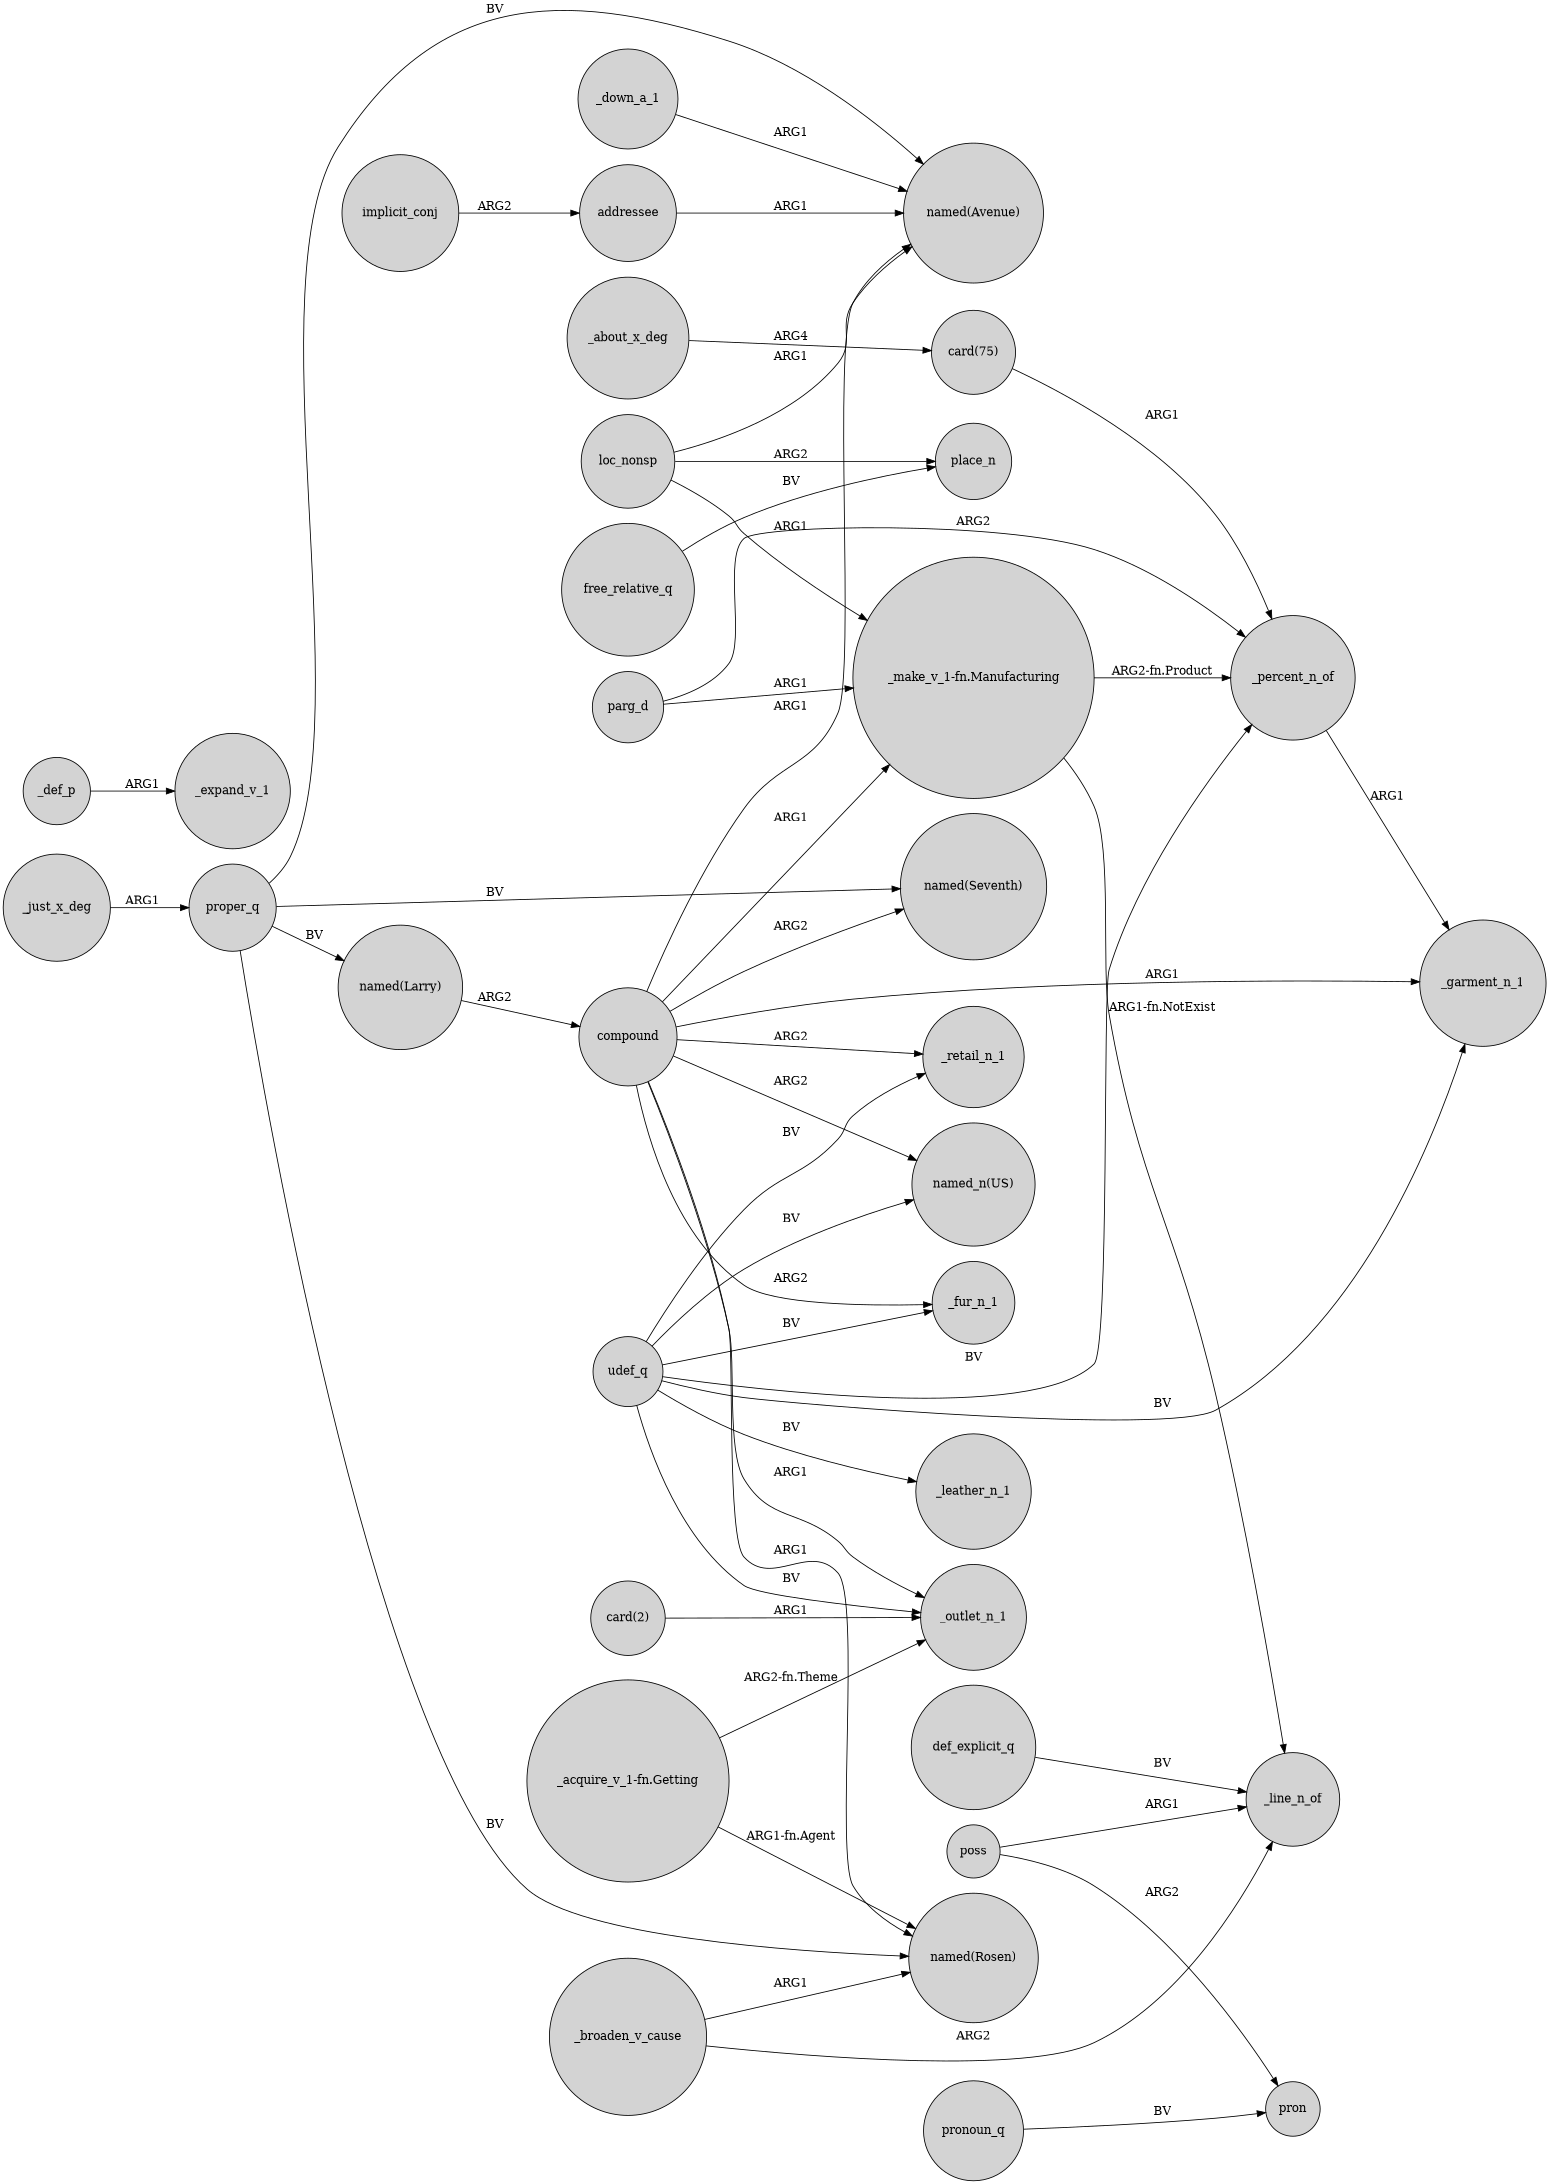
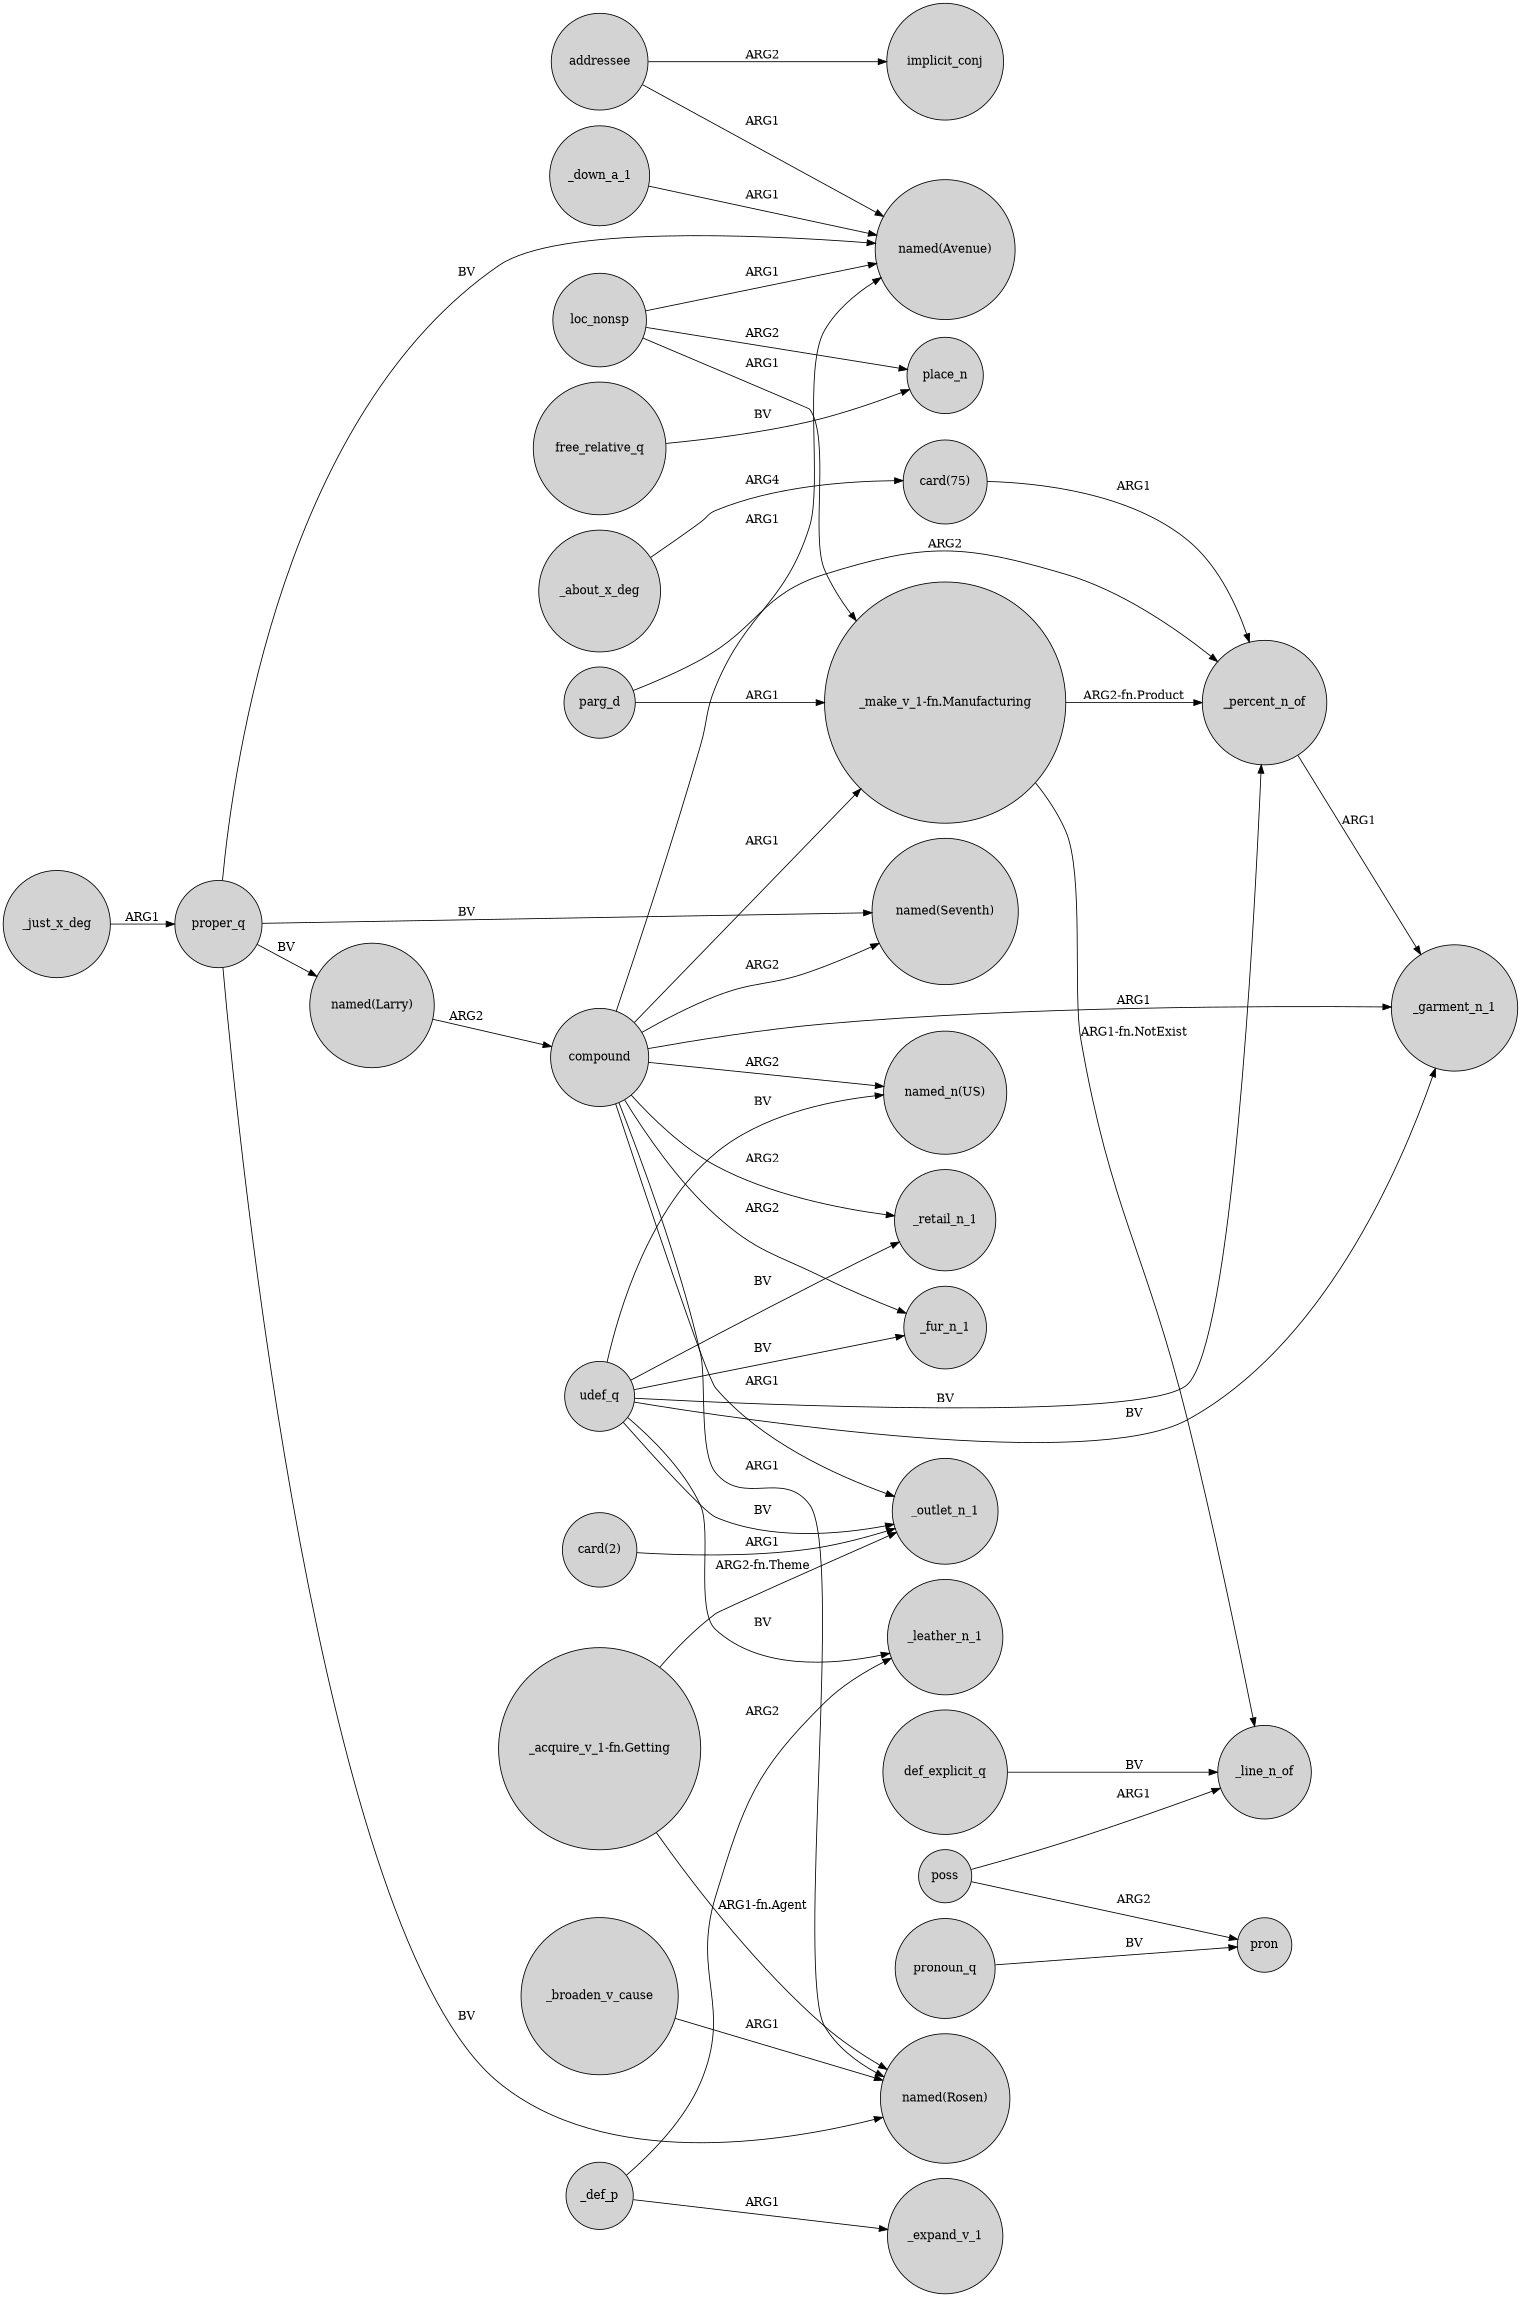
edge "implicit_conj" -> "addressee": reversed
edge "_def_p" -> "_leather_n_1": added, label "ARG2"
edge "_broaden_v_cause" -> "_line_n_of": removed, label "ARG2"
